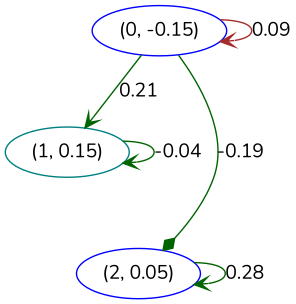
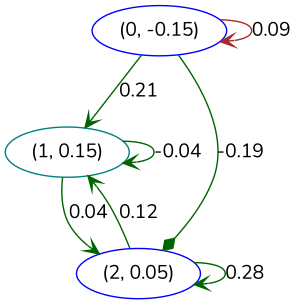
edge "(1, 0.15)" -> "(2, 0.05)": added, label "0.04"
edge "(2, 0.05)" -> "(1, 0.15)": added, label "0.12"
